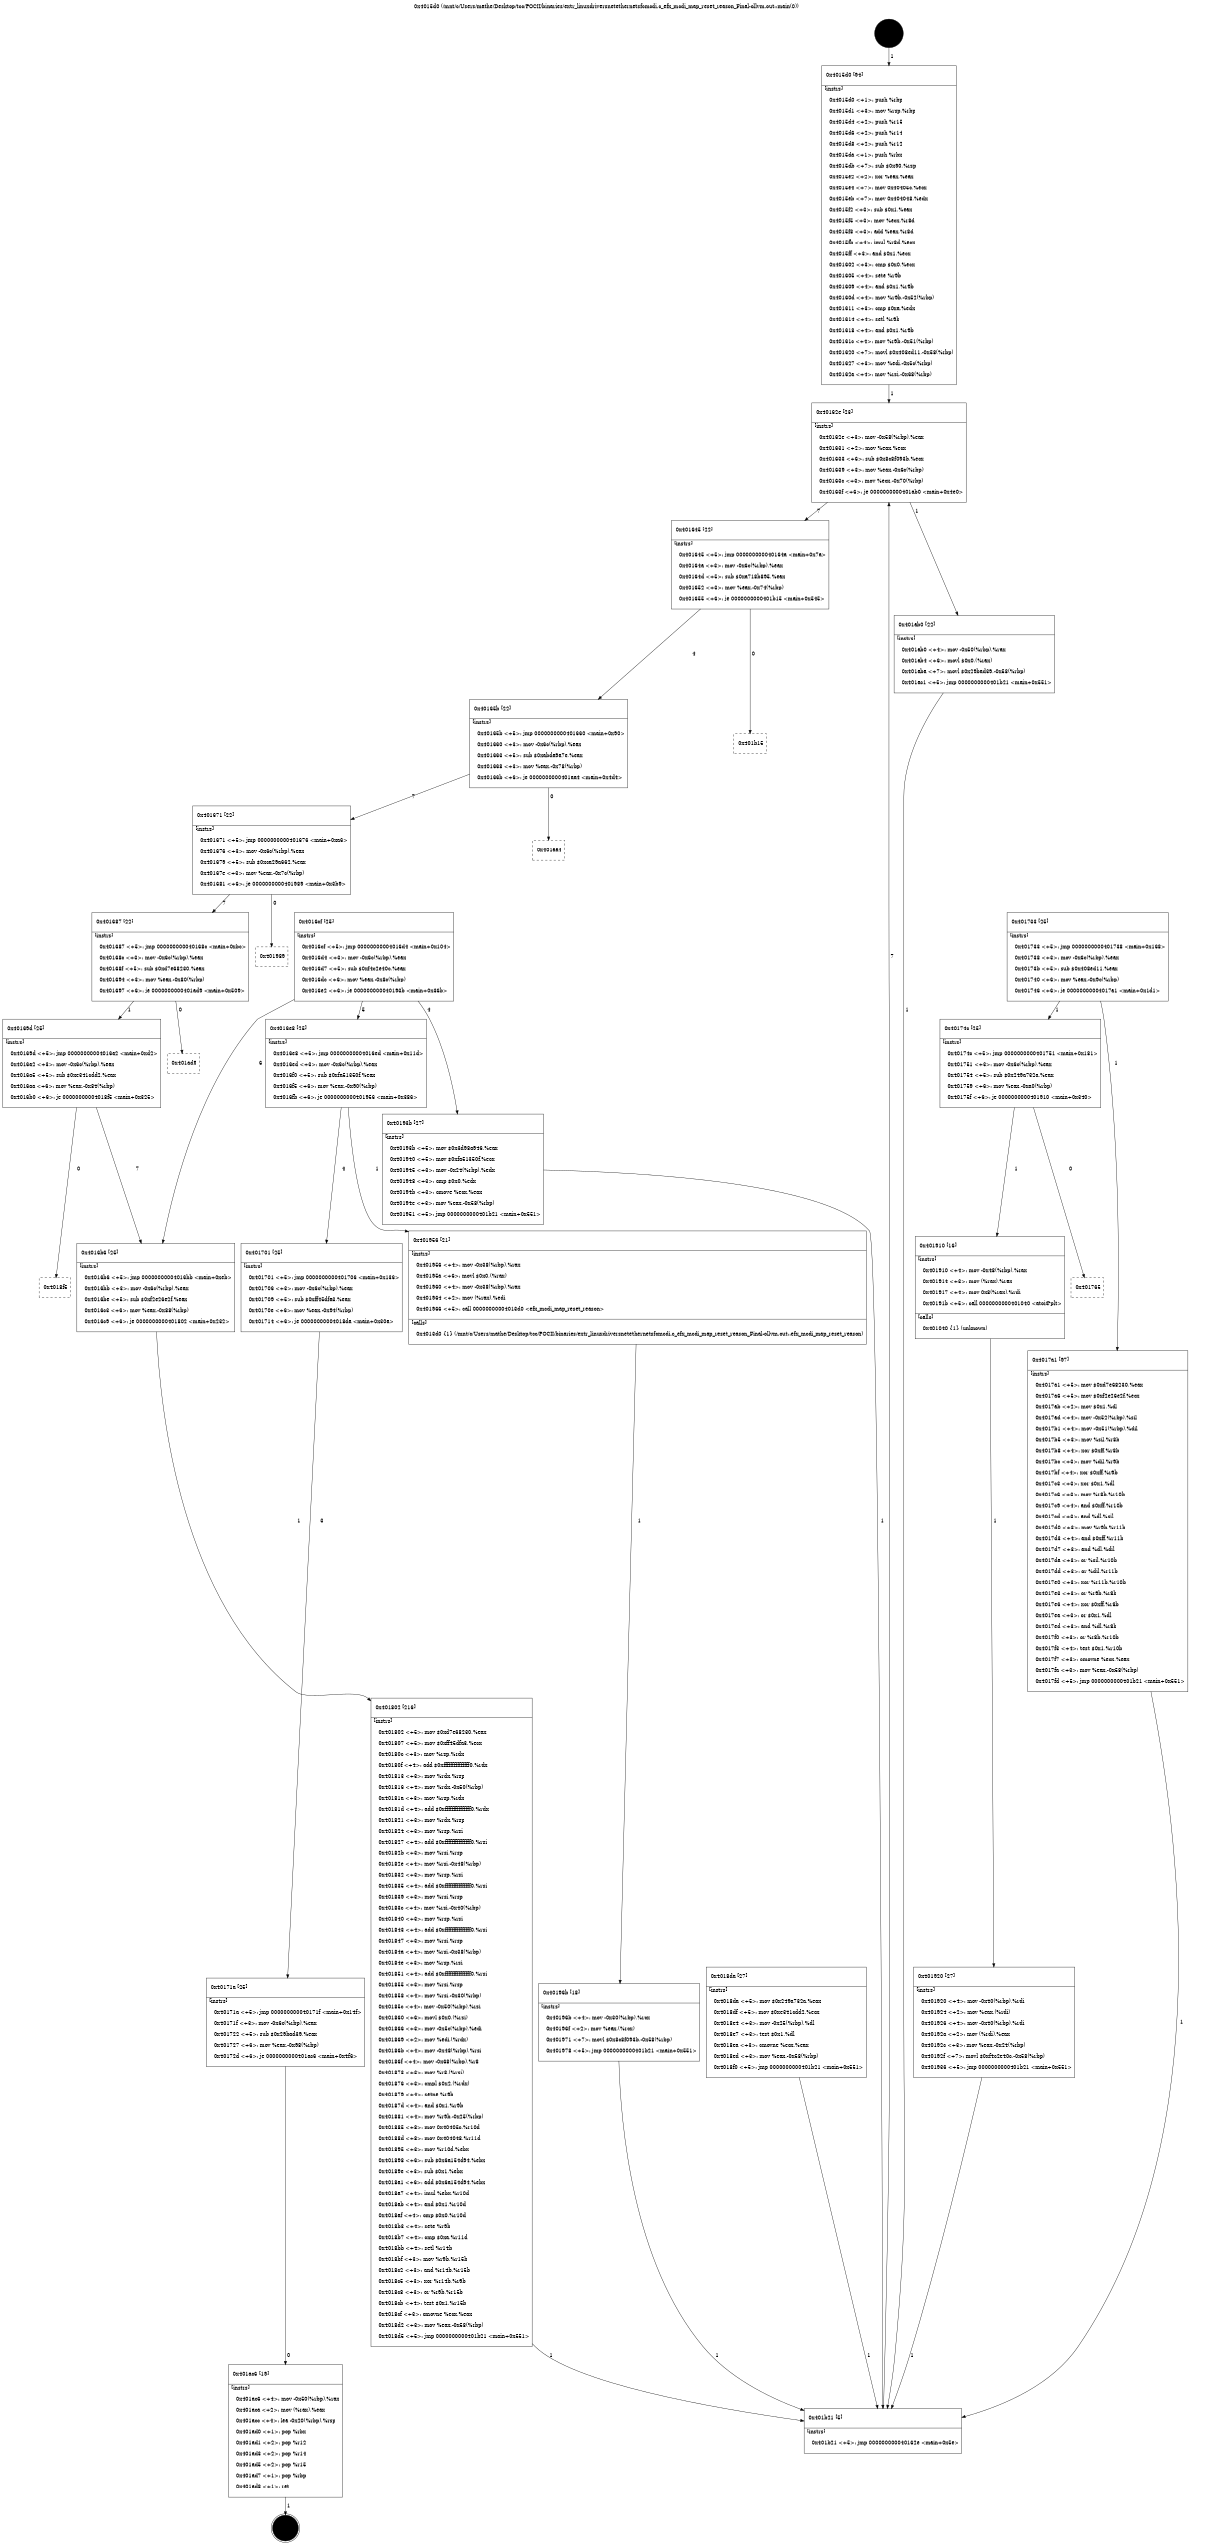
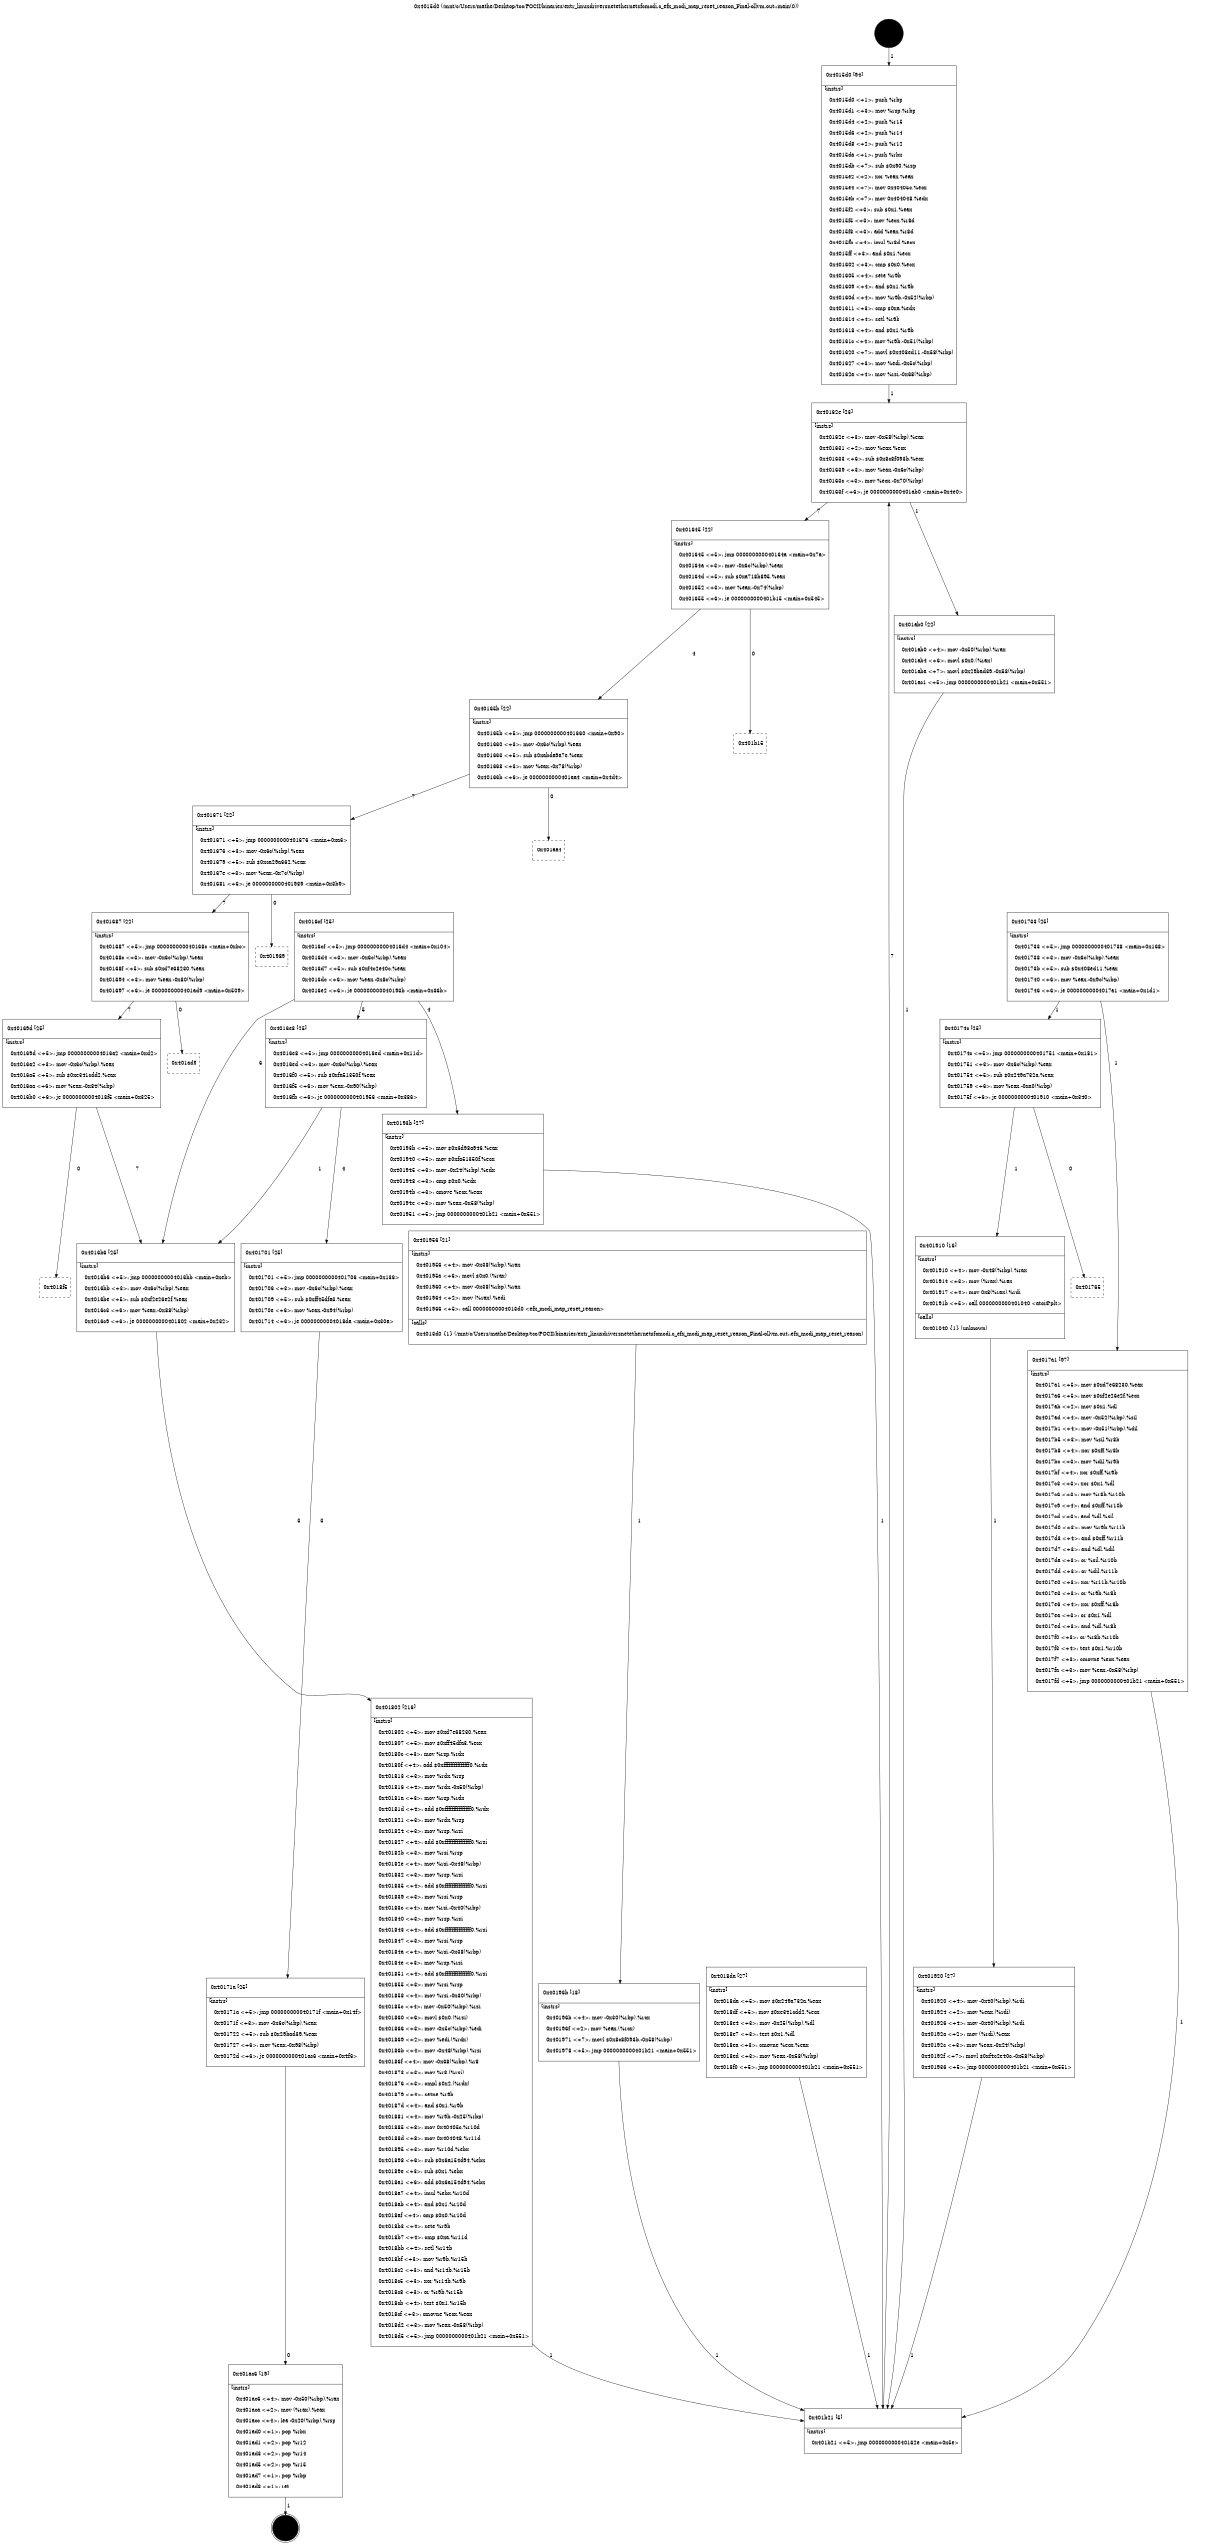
edge "0x401687 [22]" -> "0x40169d [25]": label " 1" -> " 7"
edge "0x4016e8 [25]" -> "0x401956 [21]": now "0x4016e8 [25]" -> "0x4016b6 [25]"
edge "0x4016b6 [25]" -> "0x401802 [216]": label " 1" -> " 3"
